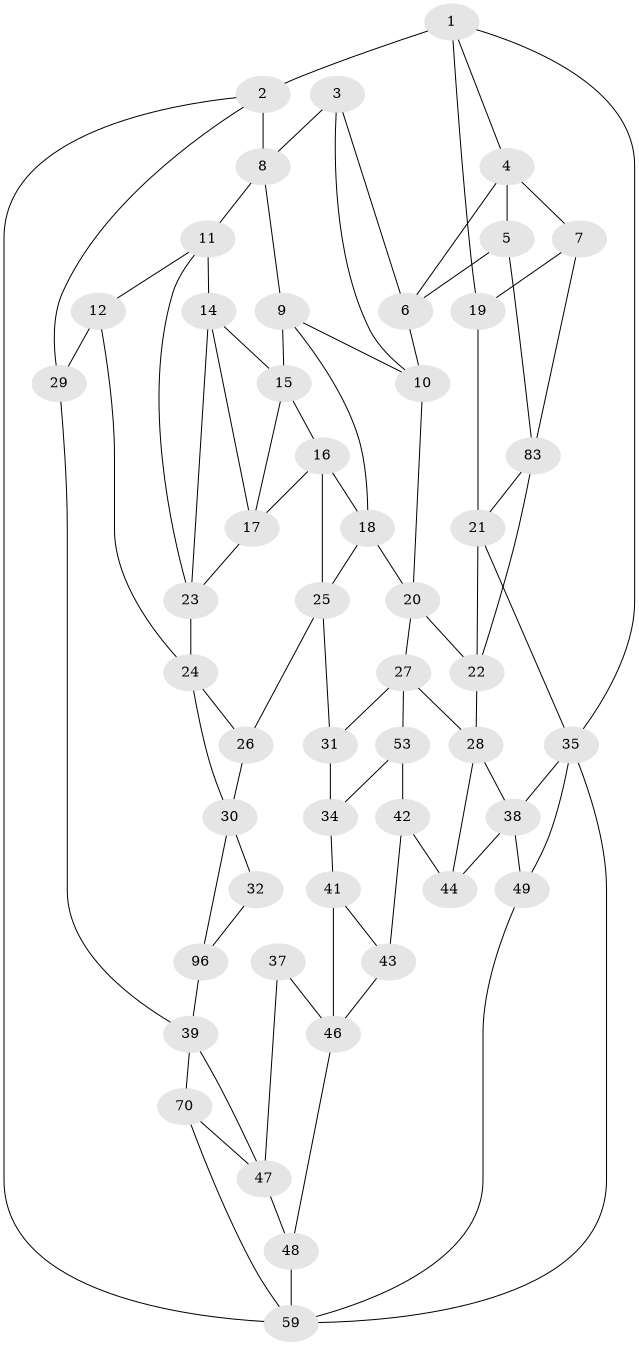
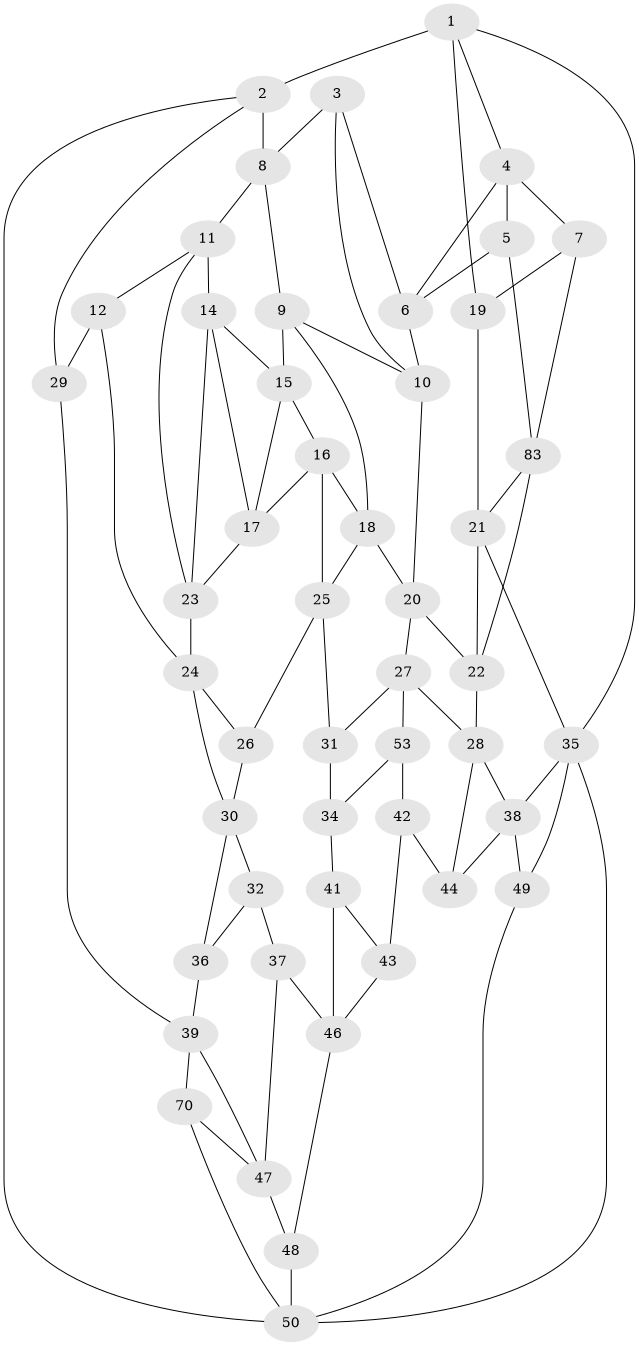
edge "32" -- "37": added
node "96": label "96" -> "36"
node "59": label "59" -> "50"
